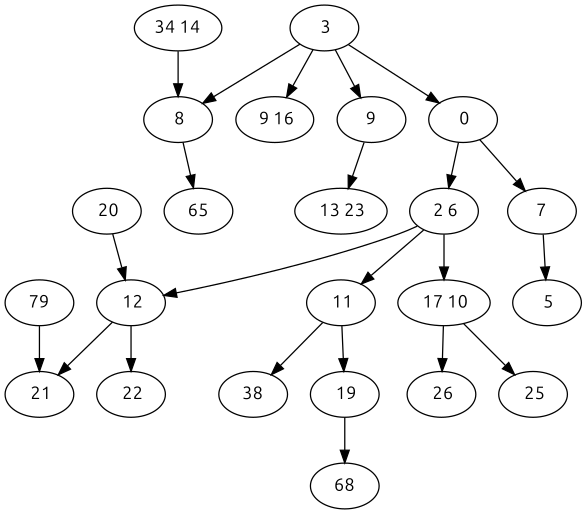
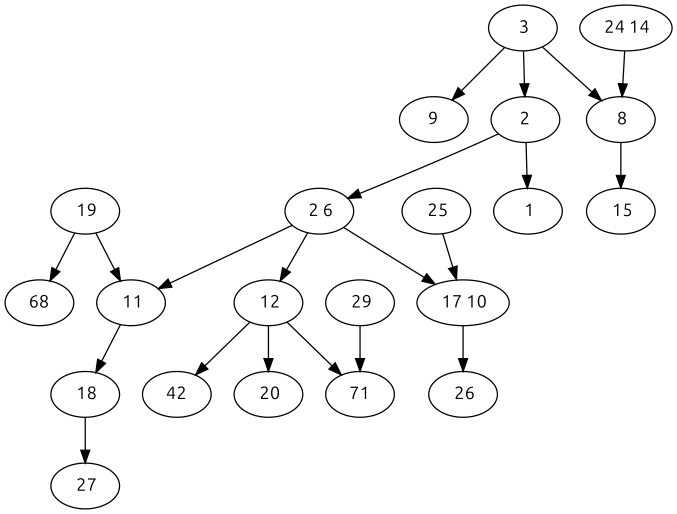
node "34 14": label "34 14" -> "24 14"
node "9 16": removed
node "0": label "0" -> "2"
node "65": label "65" -> "15"
node "13 23": removed
node "7": label "7" -> "1"
edge "20" -> "12": reversed
node "79": label "79" -> "29"
node "5": removed
edge "11" -> "19": reversed
edge "17 10" -> "25": reversed
node "21": label "21" -> "71"
node "22": label "22" -> "42"
node "38": label "38" -> "18"
node "27": added
